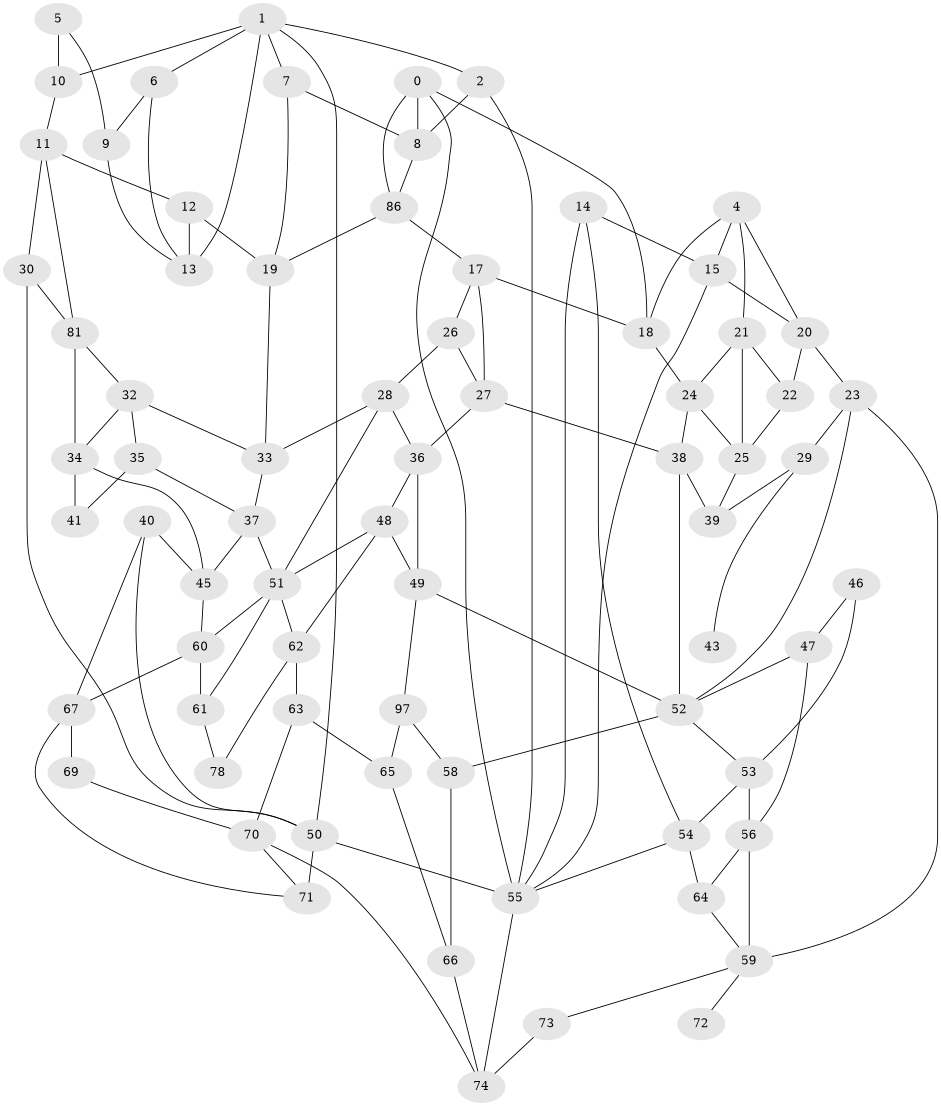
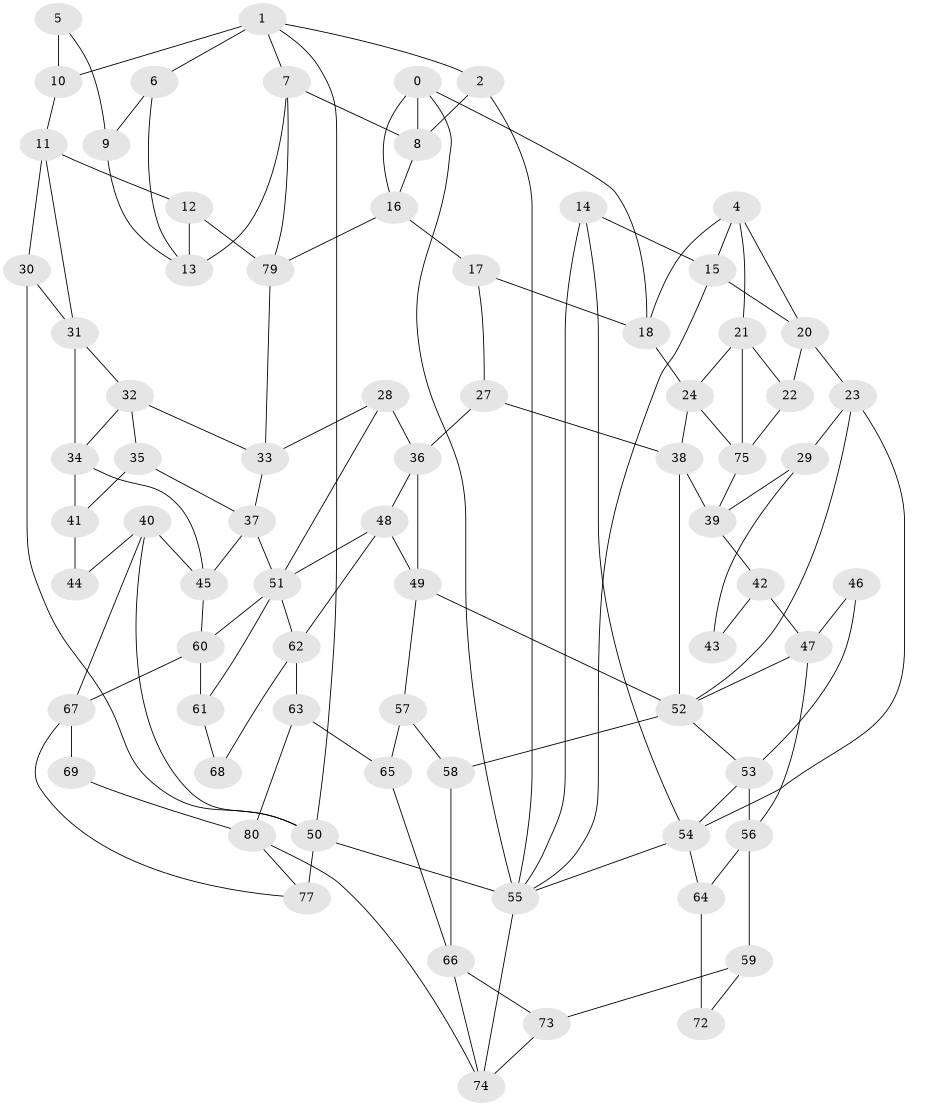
edge "1" -- "13": now "7" -- "13"
node "86": label "86" -> "16"
node "19": label "19" -> "79"
node "81": label "81" -> "31"
node "26": removed
node "25": label "25" -> "75"
node "44": added
node "42": added
node "97": label "97" -> "57"
edge "23" -- "59": now "23" -- "54"
node "78": label "78" -> "68"
node "70": label "70" -> "80"
node "71": label "71" -> "77"
edge "64" -- "59": now "64" -- "72"
edge "66" -- "73": added
